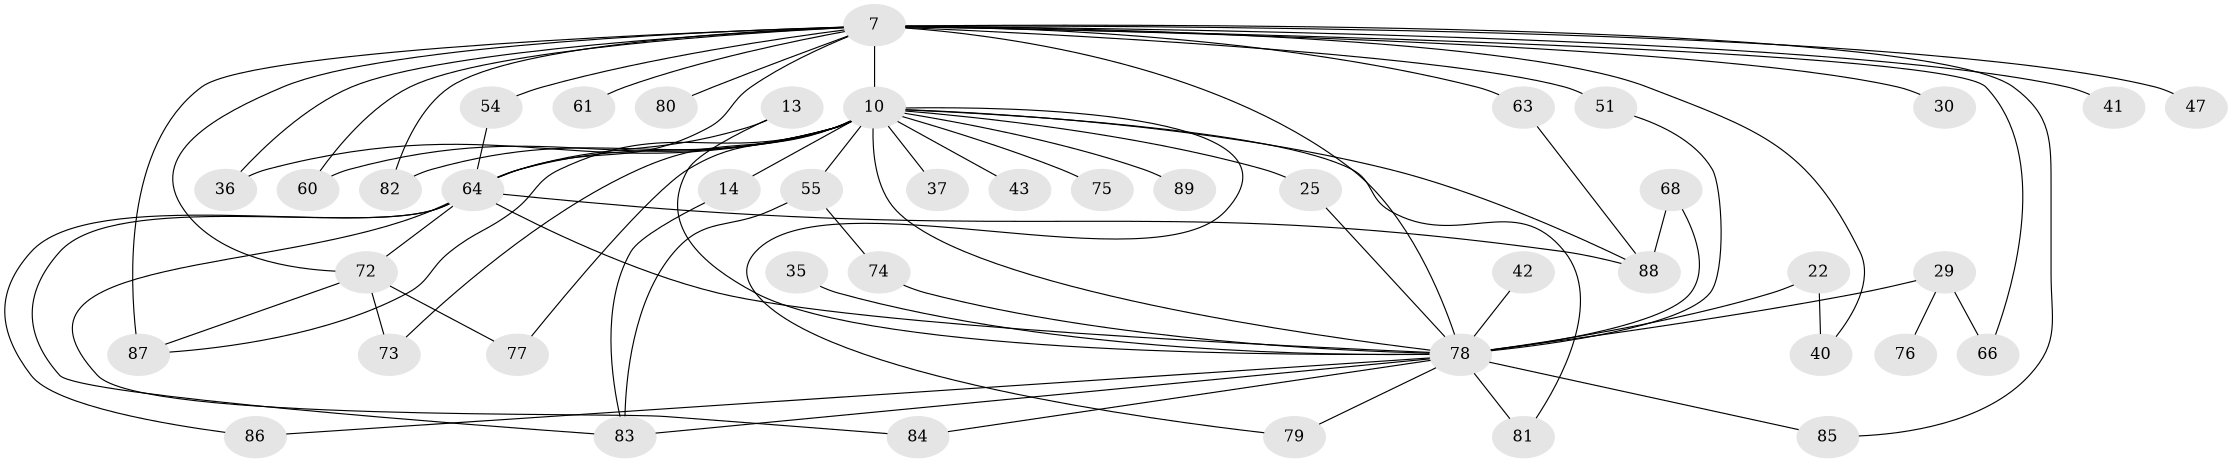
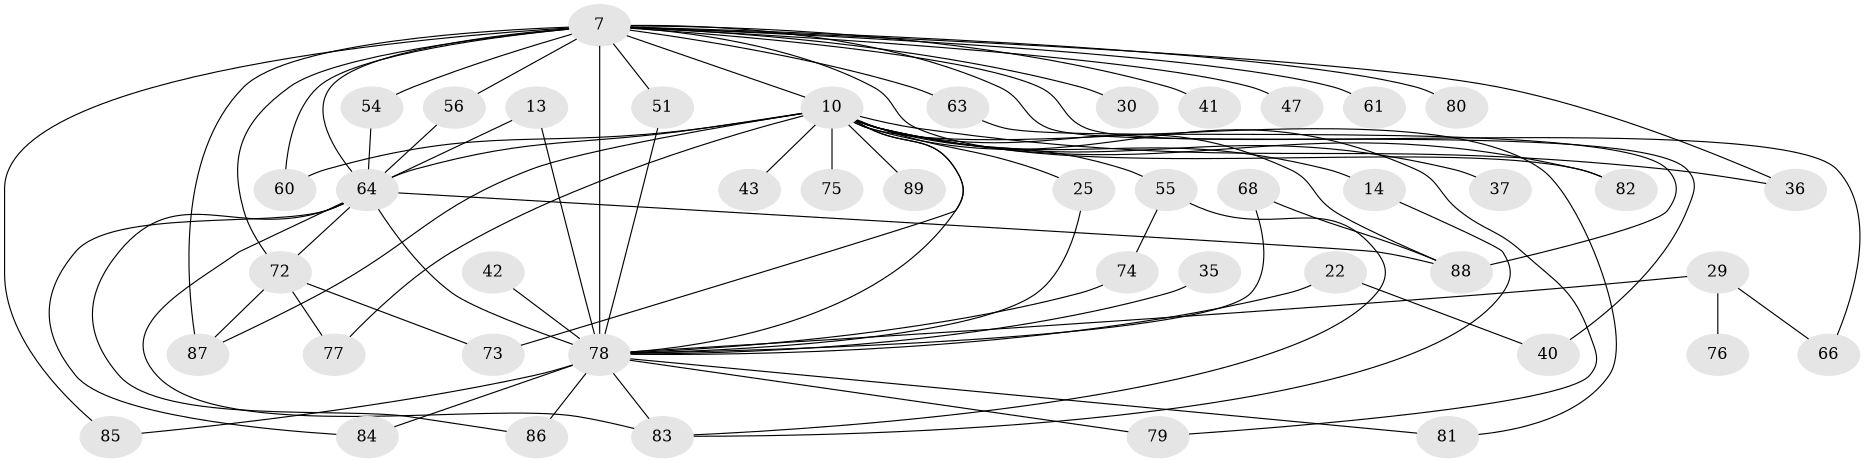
node "56": added
